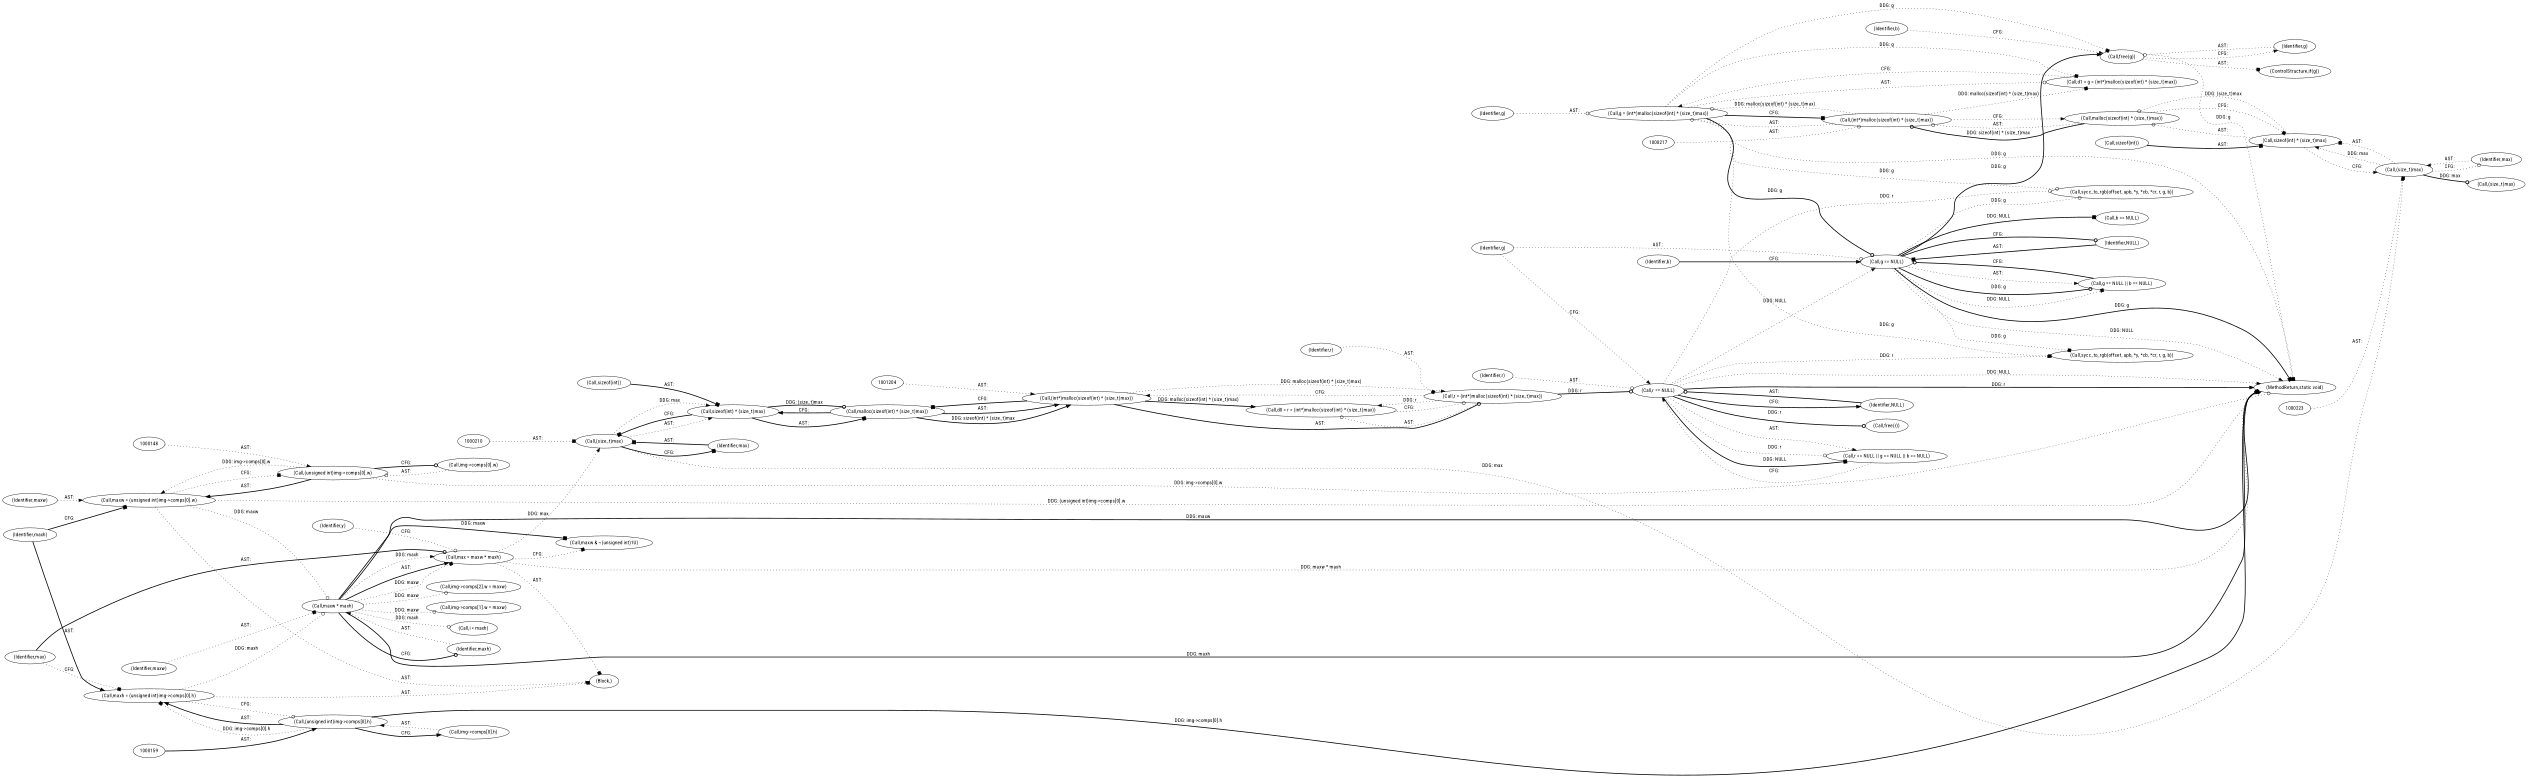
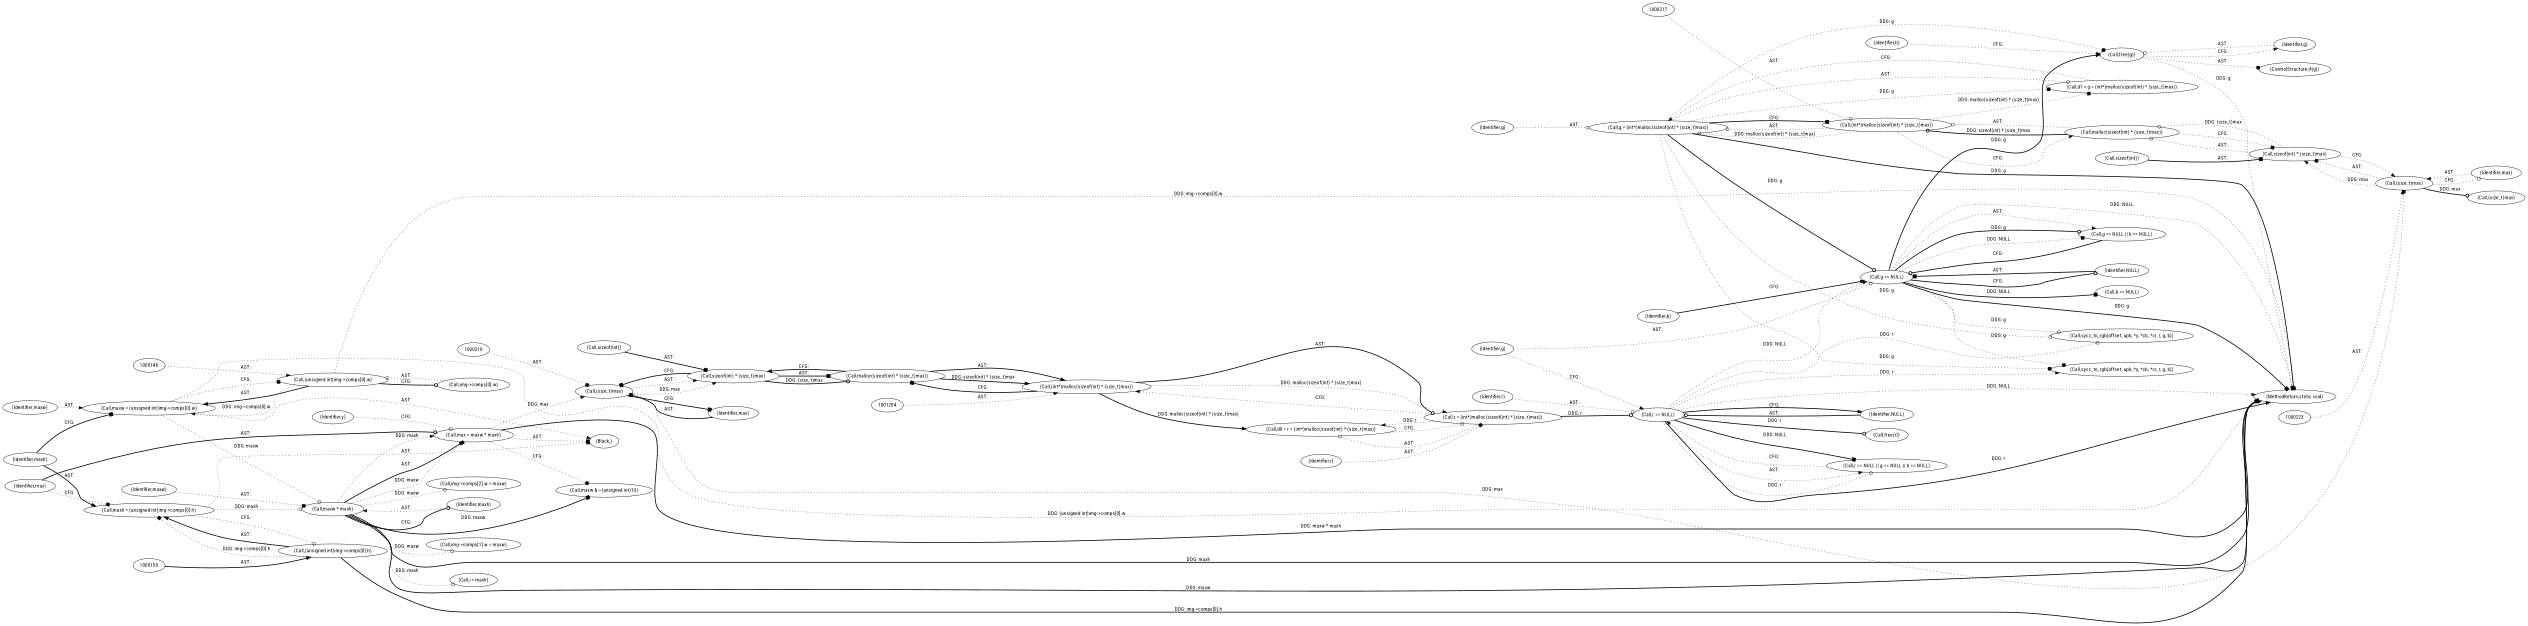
edge "(Call,g = (int*)malloc(sizeof(int) * (size_t)max))" -> "(MethodReturn,static void)": style dotted -> bold
edge "(Call,max = maxw * maxh)" -> "(MethodReturn,static void)": style dotted -> bold
node "(Call,img->comps[0].h)": removed
